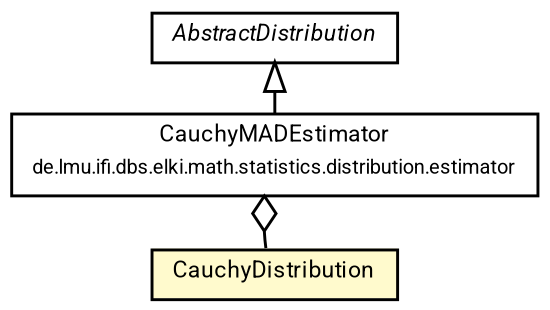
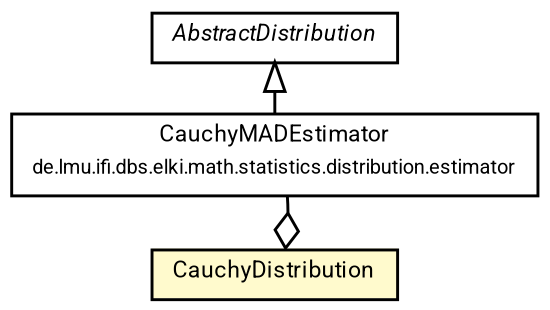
edge "CauchyDistribution" -> "CauchyMADEstimator": reversed
